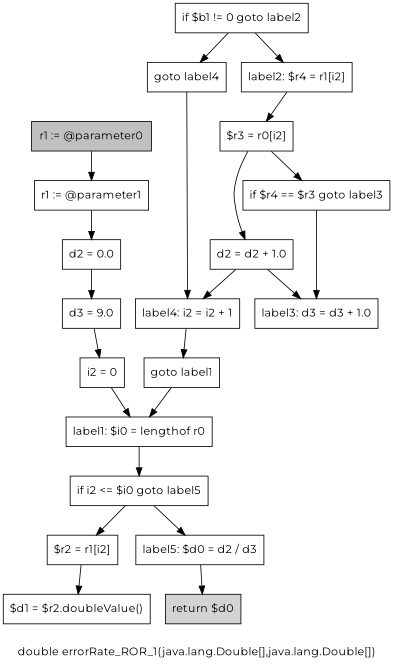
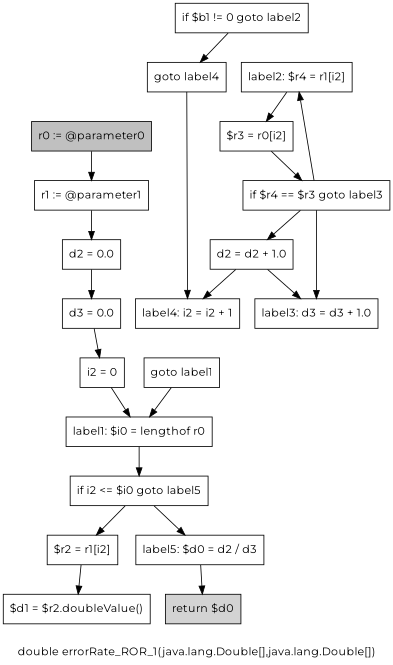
edge "if $b1 != 0 goto label2" -> "label2: $r4 = r1[i2]": now "if $r4 == $r3 goto label3" -> "label2: $r4 = r1[i2]"
node "r1 := @parameter0": label "r1 := @parameter0" -> "r0 := @parameter0"
edge "$r3 = r0[i2]" -> "d2 = d2 + 1.0": now "if $r4 == $r3 goto label3" -> "d2 = d2 + 1.0"
node "d3 = 9.0": label "d3 = 9.0" -> "d3 = 0.0"
edge "label4: i2 = i2 + 1" -> "goto label1": removed
